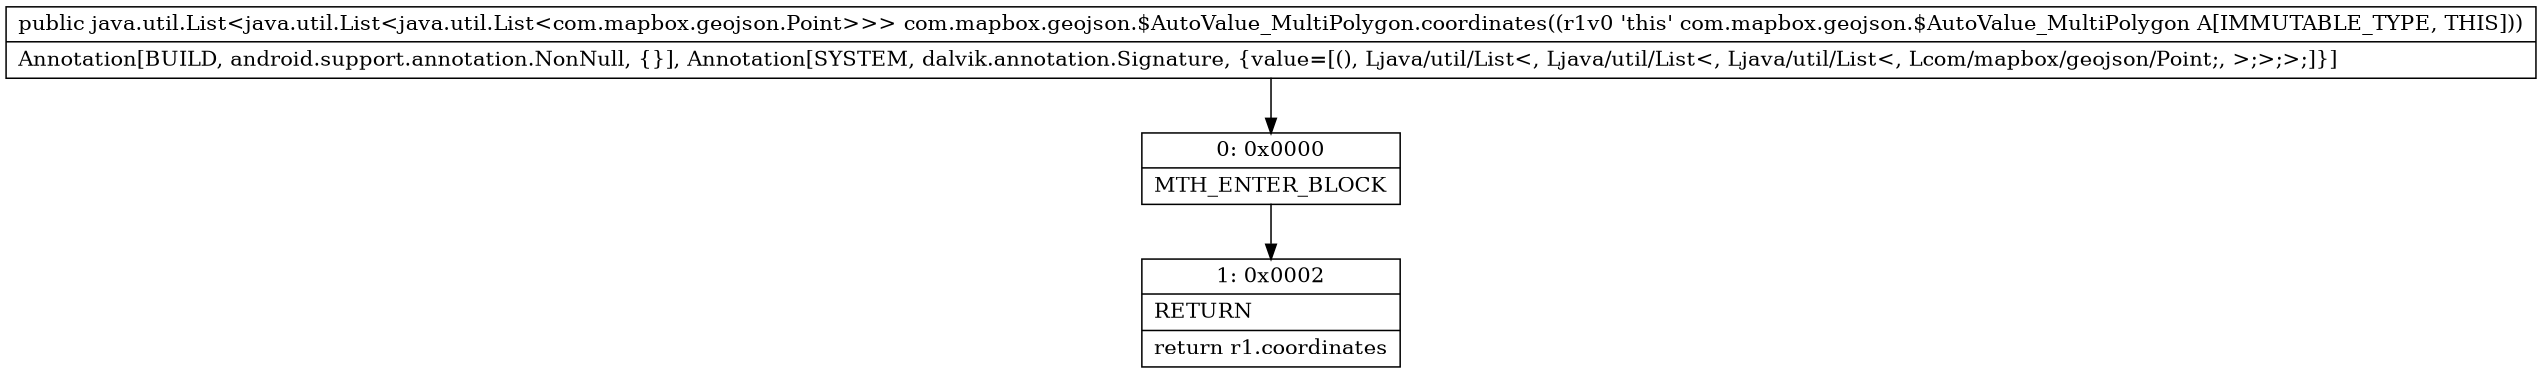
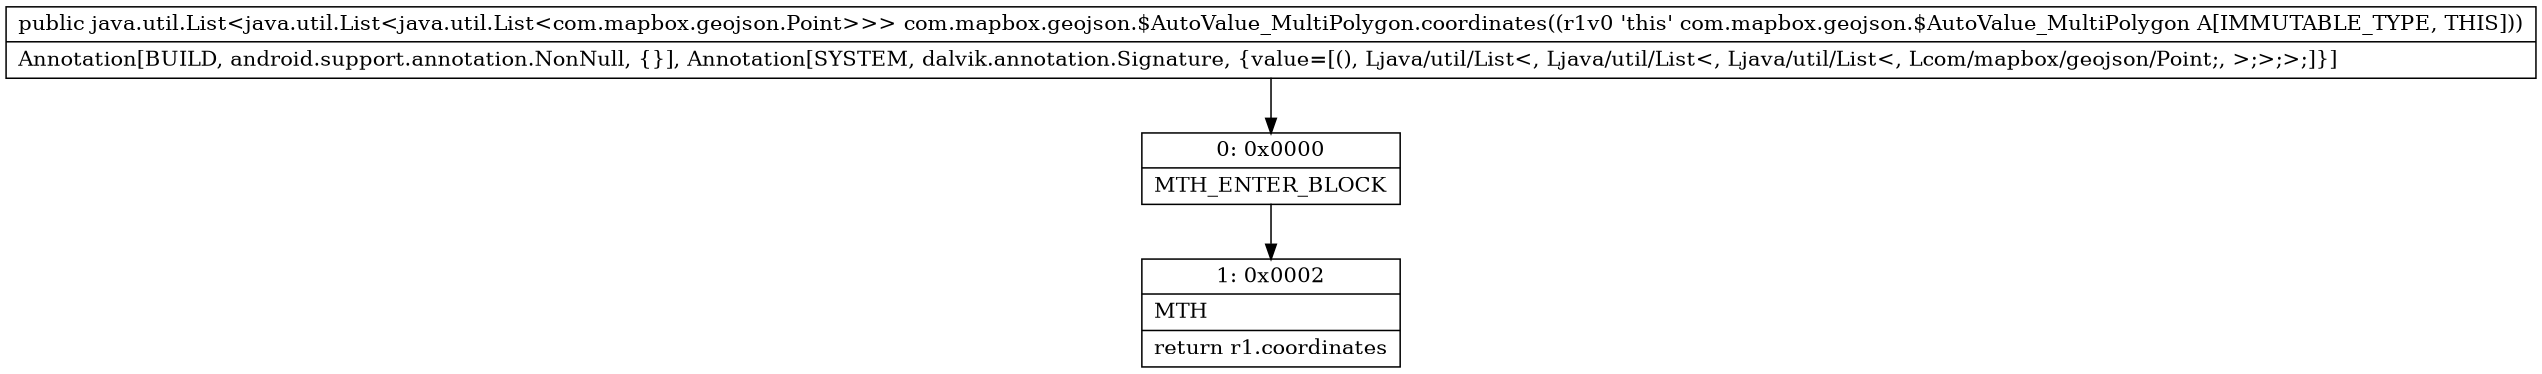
node "1: 0x0002": text "RETURN" -> "MTH"
